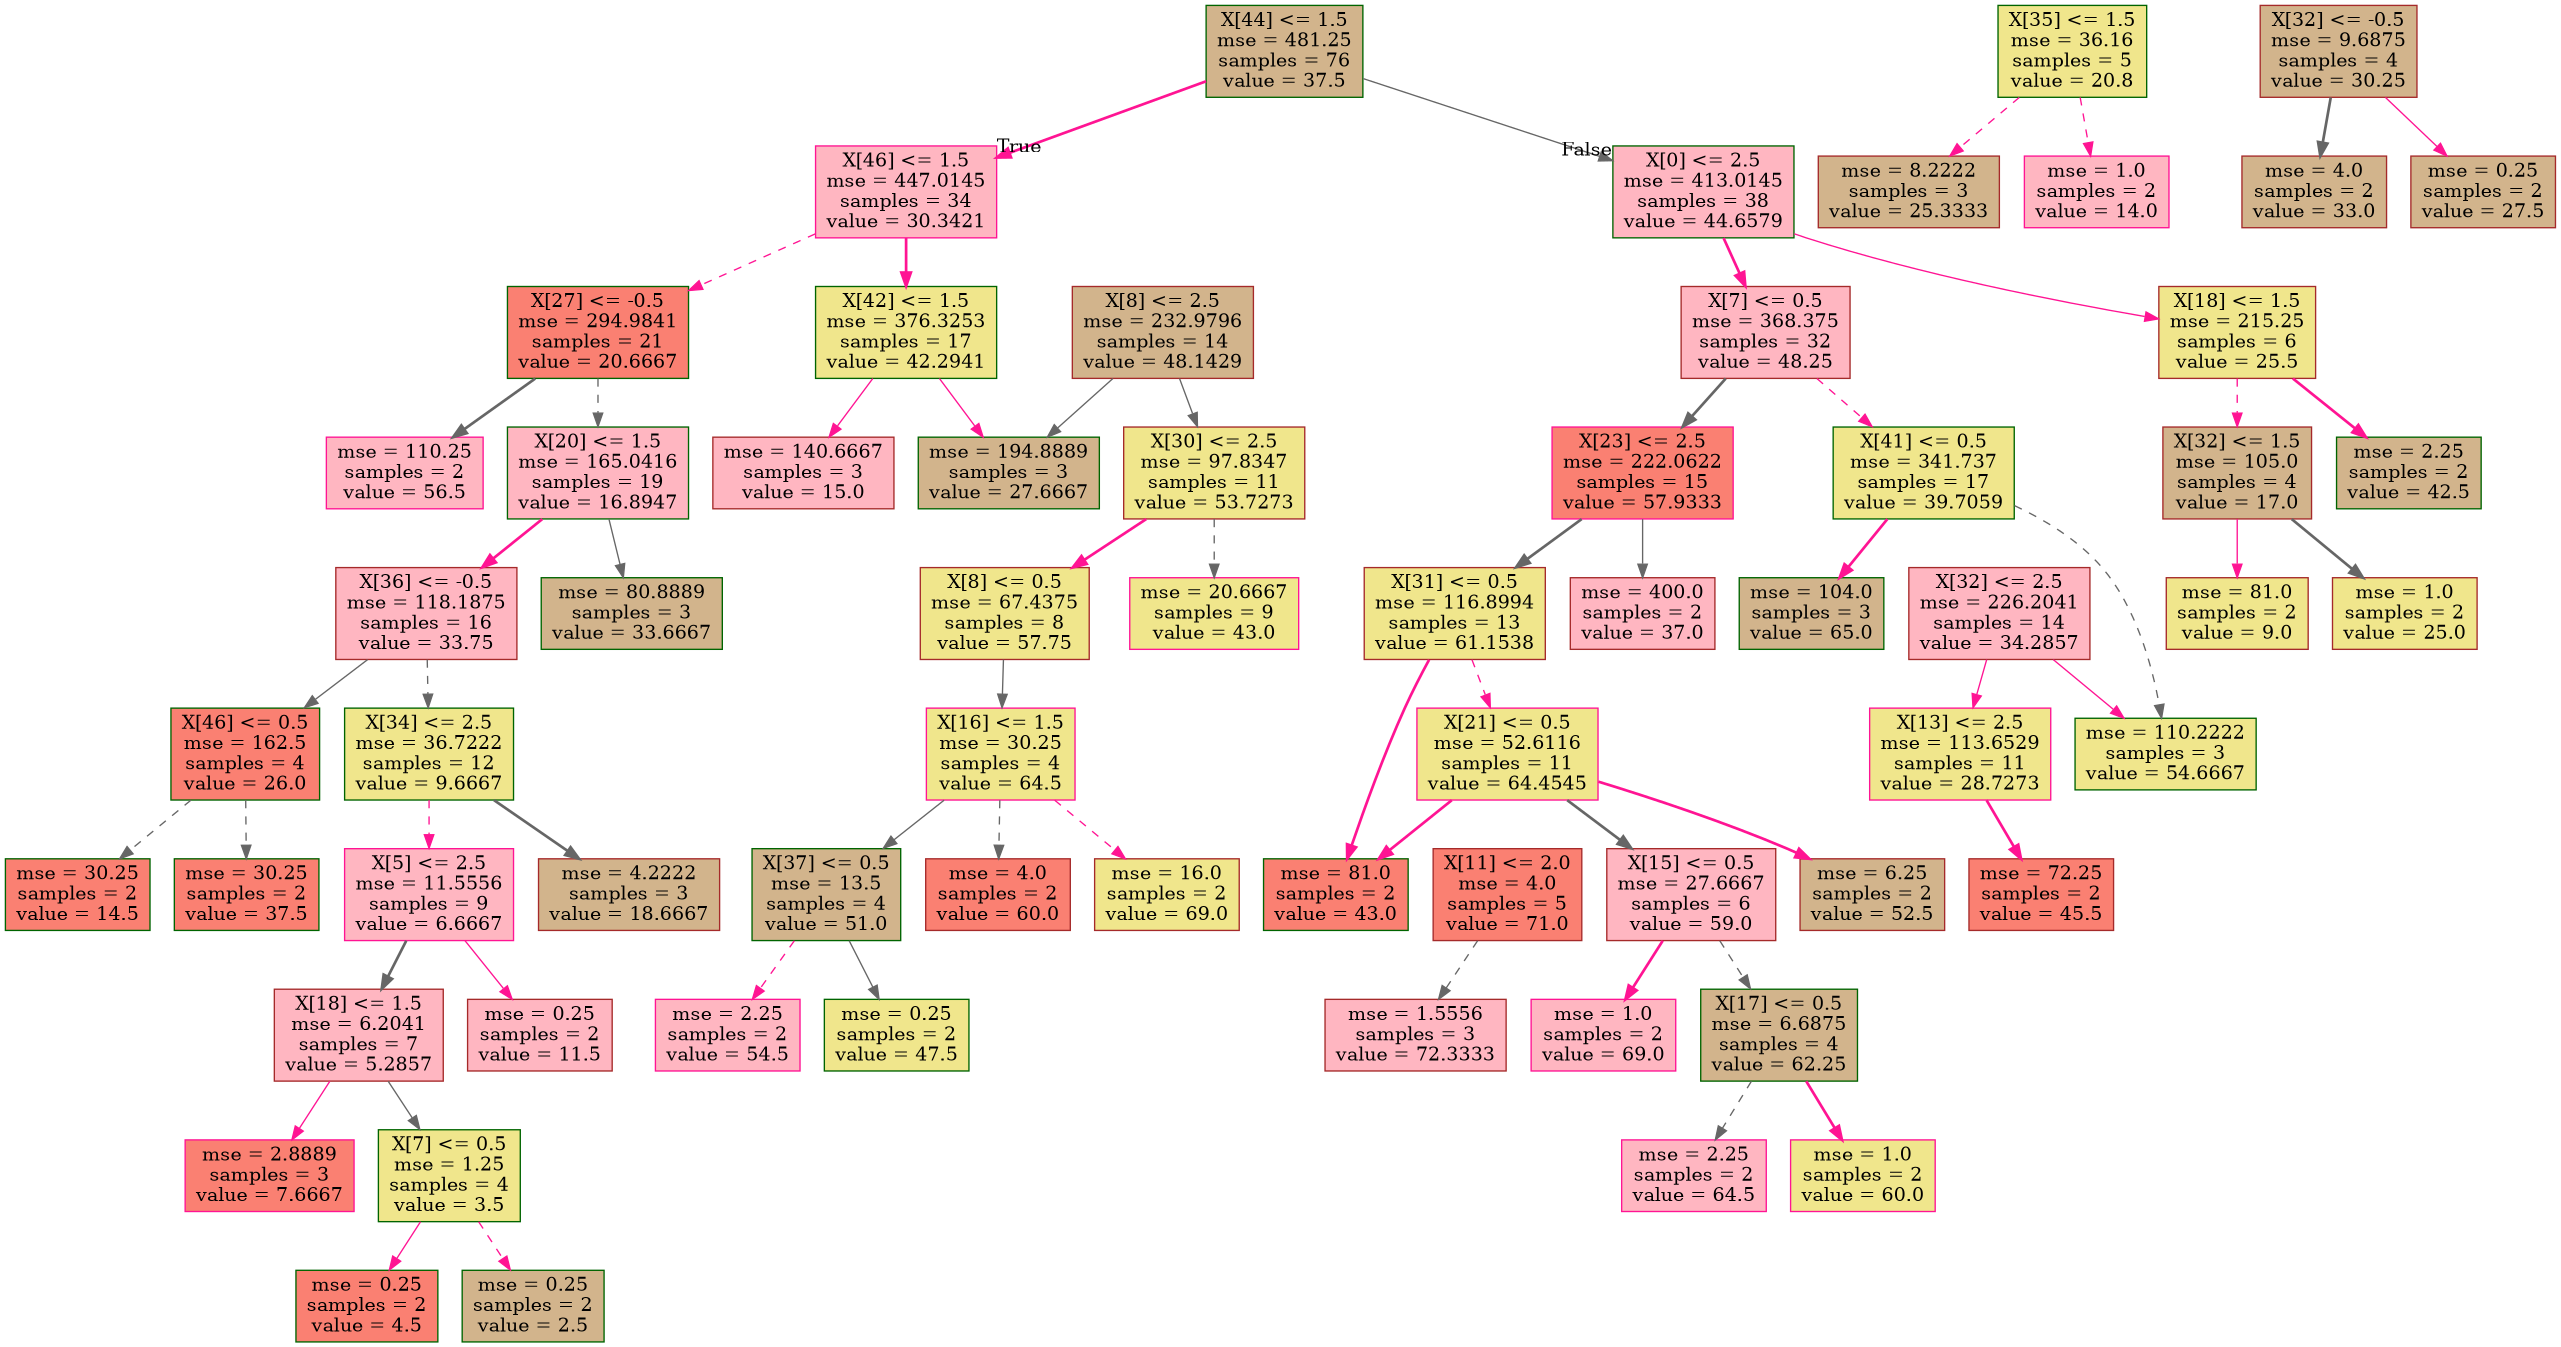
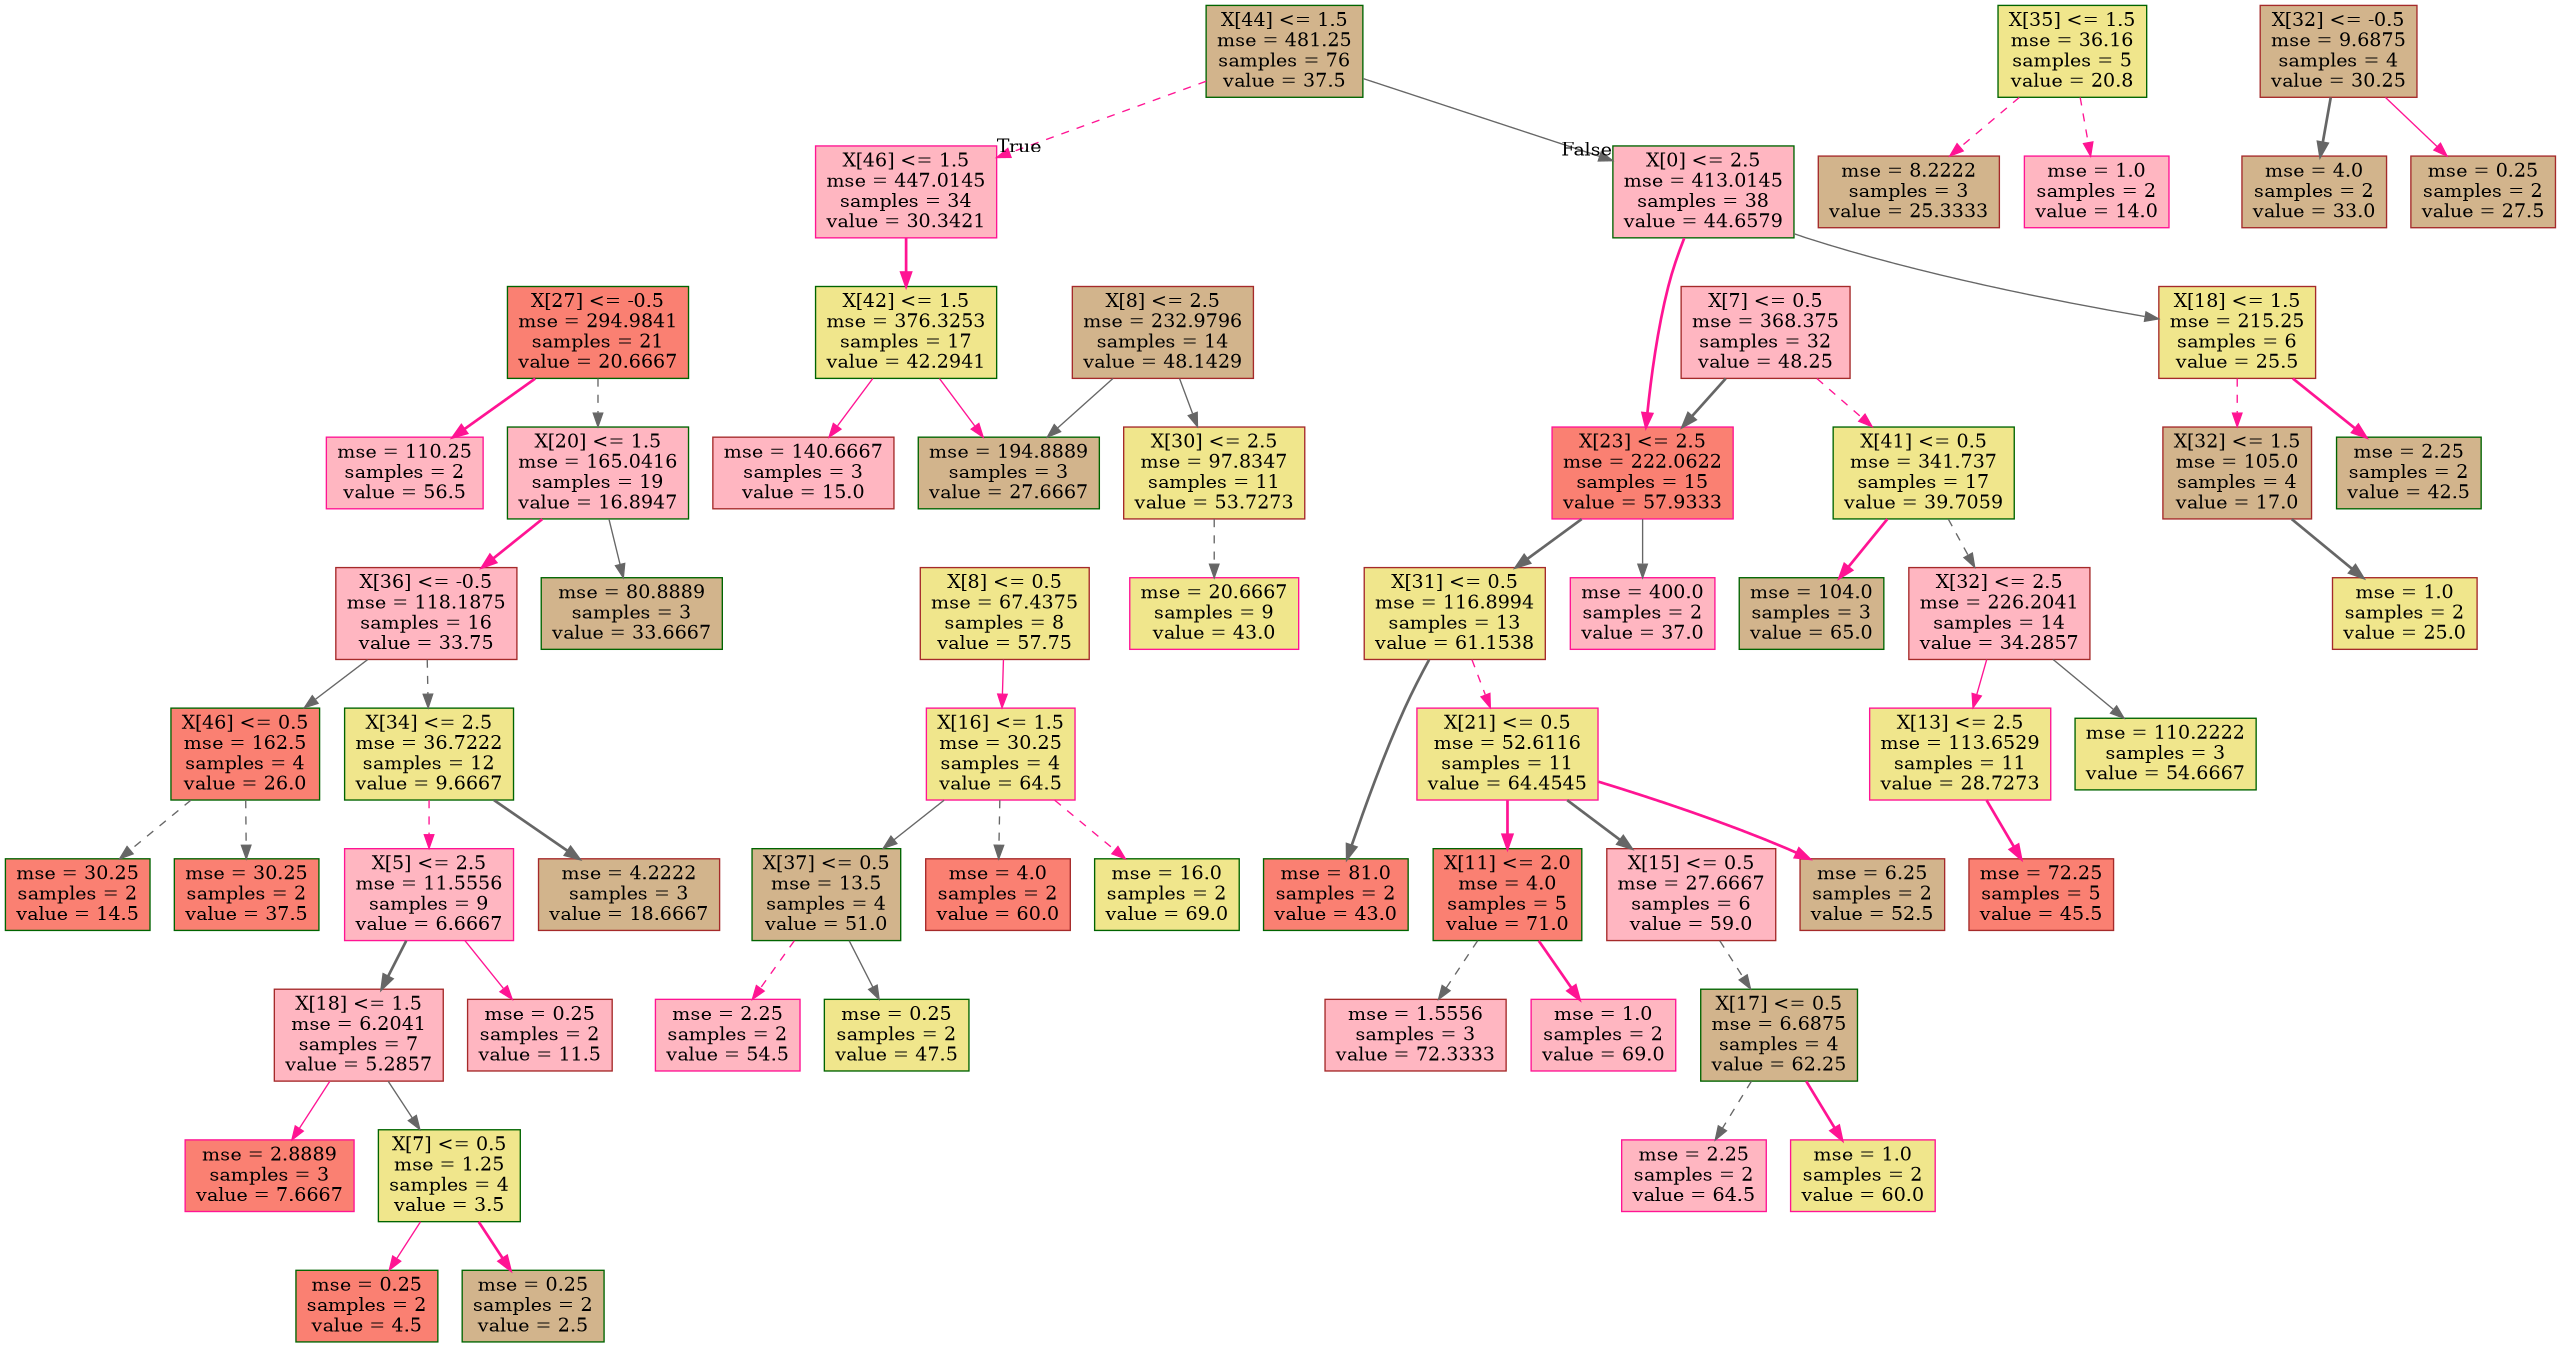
edge "X[44] <= 1.5 mse = 481.25 samples = 76 value = 37.5" -> "X[46] <= 1.5 mse = 447.0145 samples = 34 value = 30.3421": style bold -> dashed
edge "X[0] <= 2.5 mse = 413.0145 samples = 38 value = 44.6579" -> "X[7] <= 0.5 mse = 368.375 samples = 32 value = 48.25": now "X[0] <= 2.5 mse = 413.0145 samples = 38 value = 44.6579" -> "X[23] <= 2.5 mse = 222.0622 samples = 15 value = 57.9333"
edge "X[46] <= 1.5 mse = 447.0145 samples = 34 value = 30.3421" -> "X[27] <= -0.5 mse = 294.9841 samples = 21 value = 20.6667": removed
edge "X[0] <= 2.5 mse = 413.0145 samples = 38 value = 44.6579" -> "X[18] <= 1.5 mse = 215.25 samples = 6 value = 25.5": color deeppink -> gray40
edge "X[27] <= -0.5 mse = 294.9841 samples = 21 value = 20.6667" -> "mse = 110.25 samples = 2 value = 56.5": color gray40 -> deeppink
edge "X[30] <= 2.5 mse = 97.8347 samples = 11 value = 53.7273" -> "X[8] <= 0.5 mse = 67.4375 samples = 8 value = 57.75": removed
edge "X[41] <= 0.5 mse = 341.737 samples = 17 value = 39.7059" -> "mse = 110.2222 samples = 3 value = 54.6667": now "X[41] <= 0.5 mse = 341.737 samples = 17 value = 39.7059" -> "X[32] <= 2.5 mse = 226.2041 samples = 14 value = 34.2857"
node "mse = 400.0 samples = 2 value = 37.0": color brown -> deeppink
node "mse = 81.0 samples = 2 value = 9.0": removed
edge "X[8] <= 0.5 mse = 67.4375 samples = 8 value = 57.75" -> "X[16] <= 1.5 mse = 30.25 samples = 4 value = 64.5": color gray40 -> deeppink
edge "X[32] <= 2.5 mse = 226.2041 samples = 14 value = 34.2857" -> "mse = 110.2222 samples = 3 value = 54.6667": color deeppink -> gray40
edge "X[31] <= 0.5 mse = 116.8994 samples = 13 value = 61.1538" -> "mse = 81.0 samples = 2 value = 43.0": color deeppink -> gray40
edge "X[21] <= 0.5 mse = 52.6116 samples = 11 value = 64.4545" -> "mse = 81.0 samples = 2 value = 43.0": now "X[21] <= 0.5 mse = 52.6116 samples = 11 value = 64.4545" -> "X[11] <= 2.0 mse = 4.0 samples = 5 value = 71.0"
node "mse = 16.0 samples = 2 value = 69.0": color brown -> darkgreen
node "X[11] <= 2.0 mse = 4.0 samples = 5 value = 71.0": color brown -> darkgreen
node "mse = 72.25 samples = 2 value = 45.5": label "mse = 72.25 samples = 2 value = 45.5" -> "mse = 72.25 samples = 5 value = 45.5"
edge "X[15] <= 0.5 mse = 27.6667 samples = 6 value = 59.0" -> "mse = 1.0 samples = 2 value = 69.0": now "X[11] <= 2.0 mse = 4.0 samples = 5 value = 71.0" -> "mse = 1.0 samples = 2 value = 69.0"
edge "X[7] <= 0.5 mse = 1.25 samples = 4 value = 3.5" -> "mse = 0.25 samples = 2 value = 2.5": style dashed -> bold
